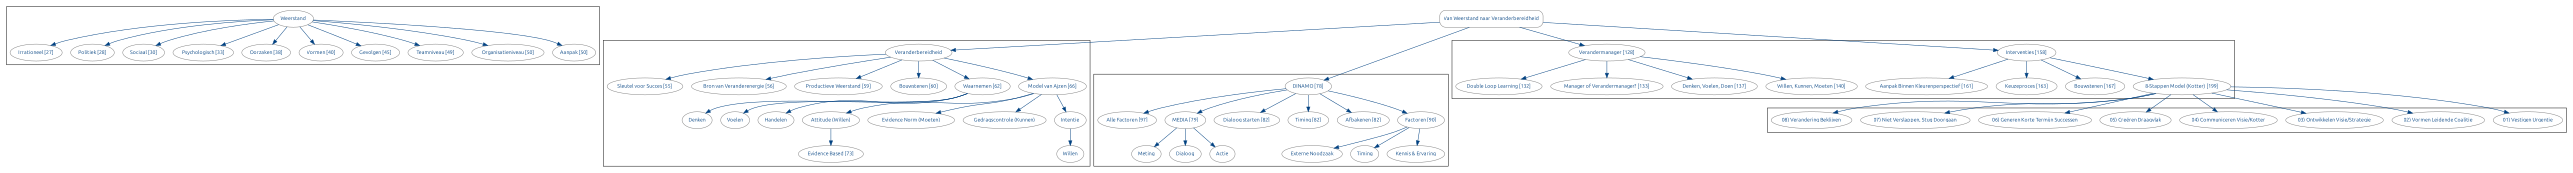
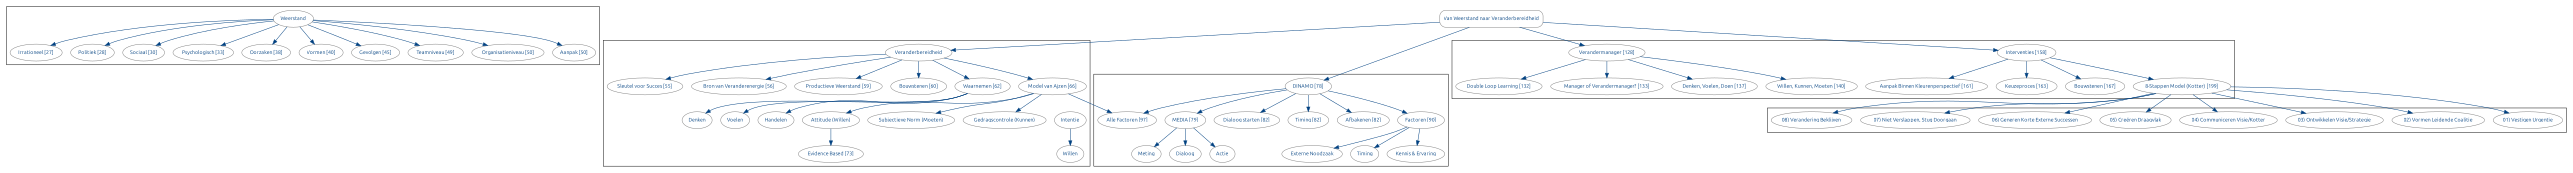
edge "Model van Ajzen [66]" -> "Intentie": now "Model van Ajzen [66]" -> "Alle Factoren [97]"
node "Evidence Norm (Moeten)": label "Evidence Norm (Moeten)" -> "Subjectieve Norm (Moeten)"
node "06) Generen Korte Termijn Successen": label "06) Generen Korte Termijn Successen" -> "06) Generen Korte Externe Successen"
